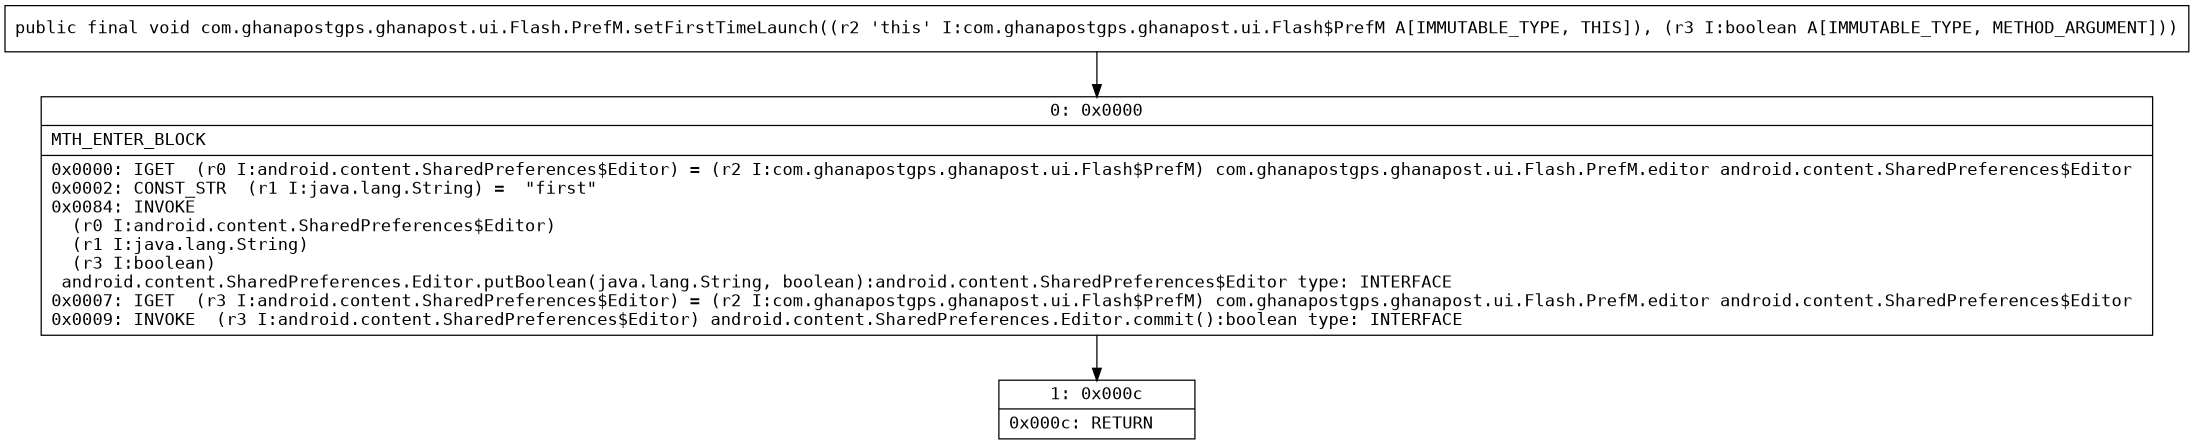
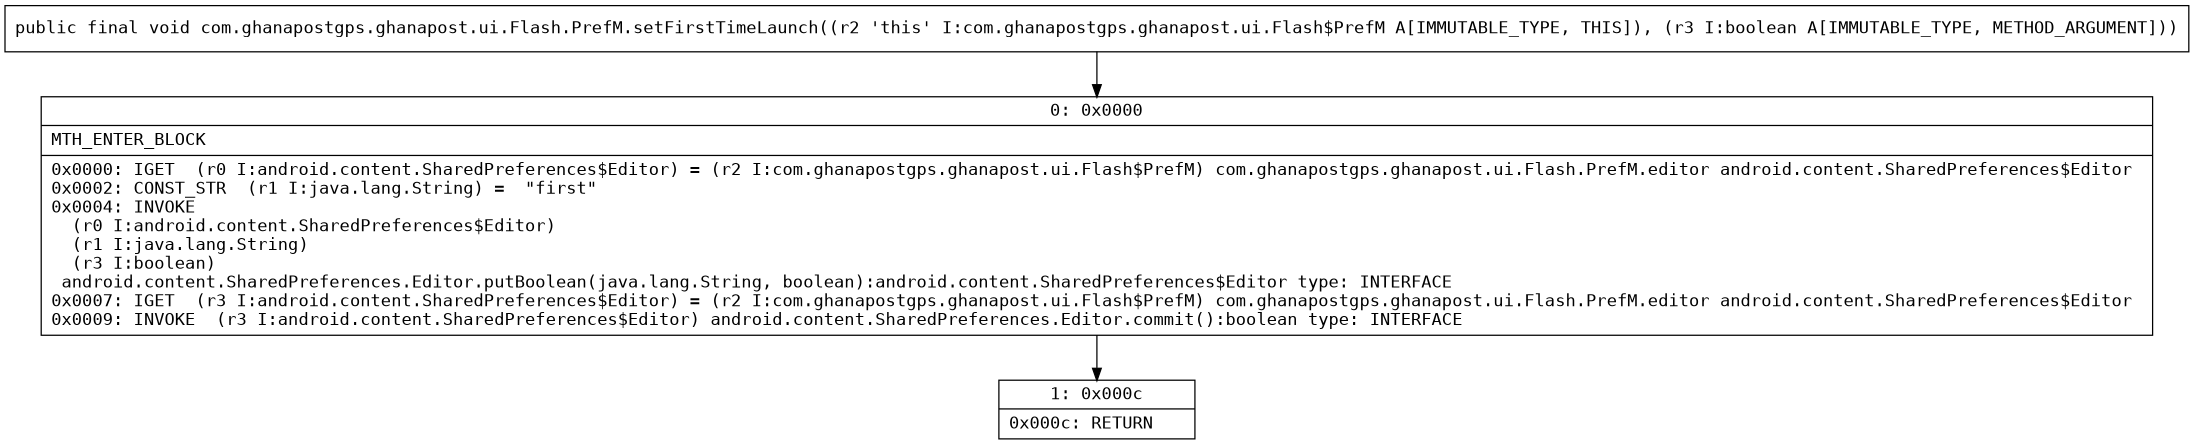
node "0: 0x0000": text "0x0084: INVOKE" -> "0x0004: INVOKE"
